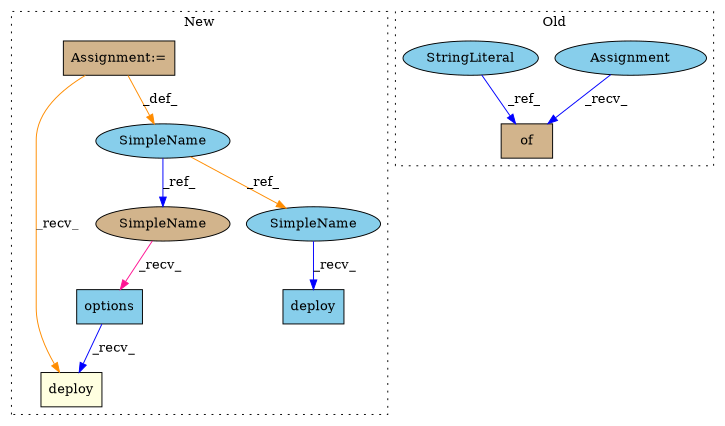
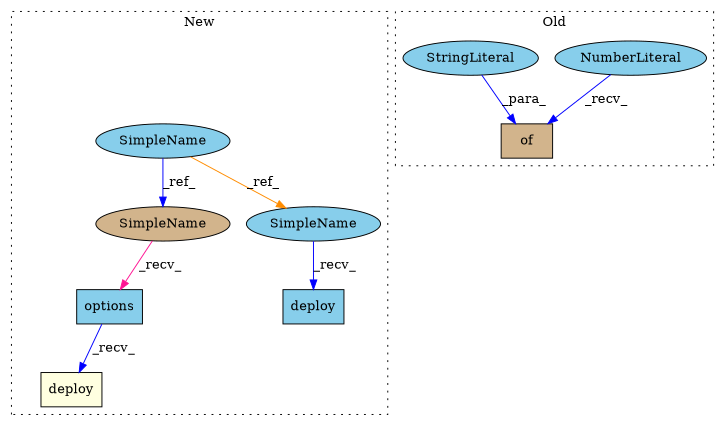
node "Assignment:=": removed
node "Assignment": label "Assignment" -> "NumberLiteral"
edge "StringLiteral" -> "of": label "_ref_" -> "_para_"
